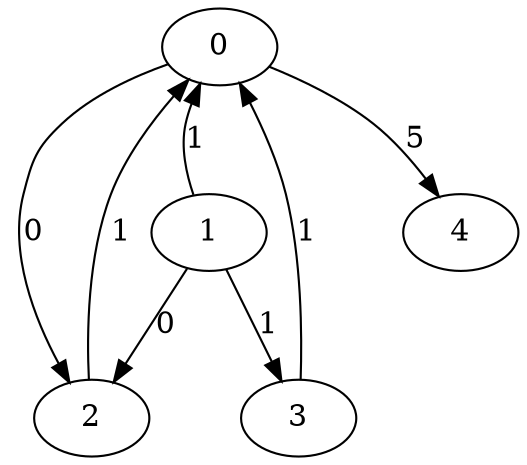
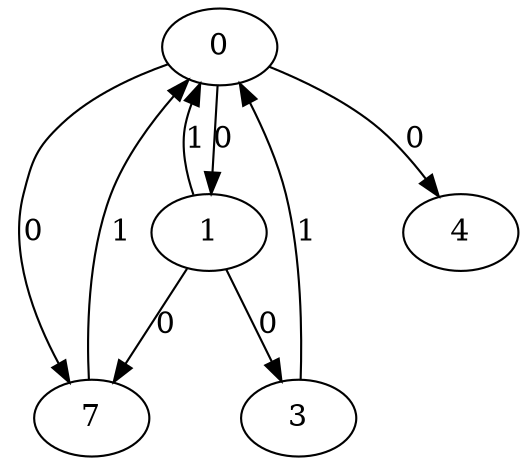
edge "0" -> "1": added, label "0"
edge "0" -> "4": label "5" -> "0"
edge "1" -> "3": label "1" -> "0"
node "2": label "2" -> "7"
